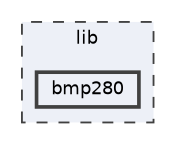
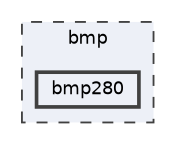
cluster "lib": label "lib" -> "bmp"
